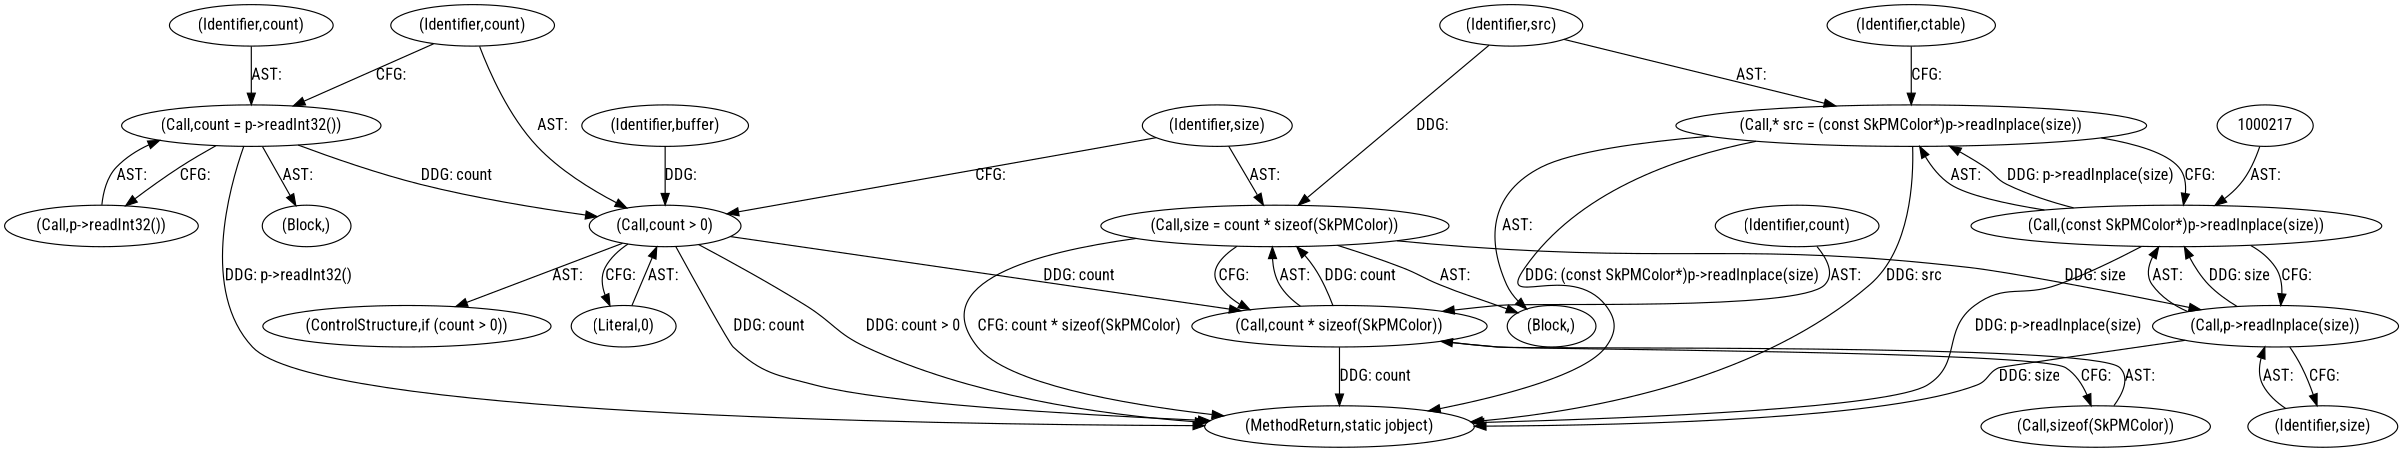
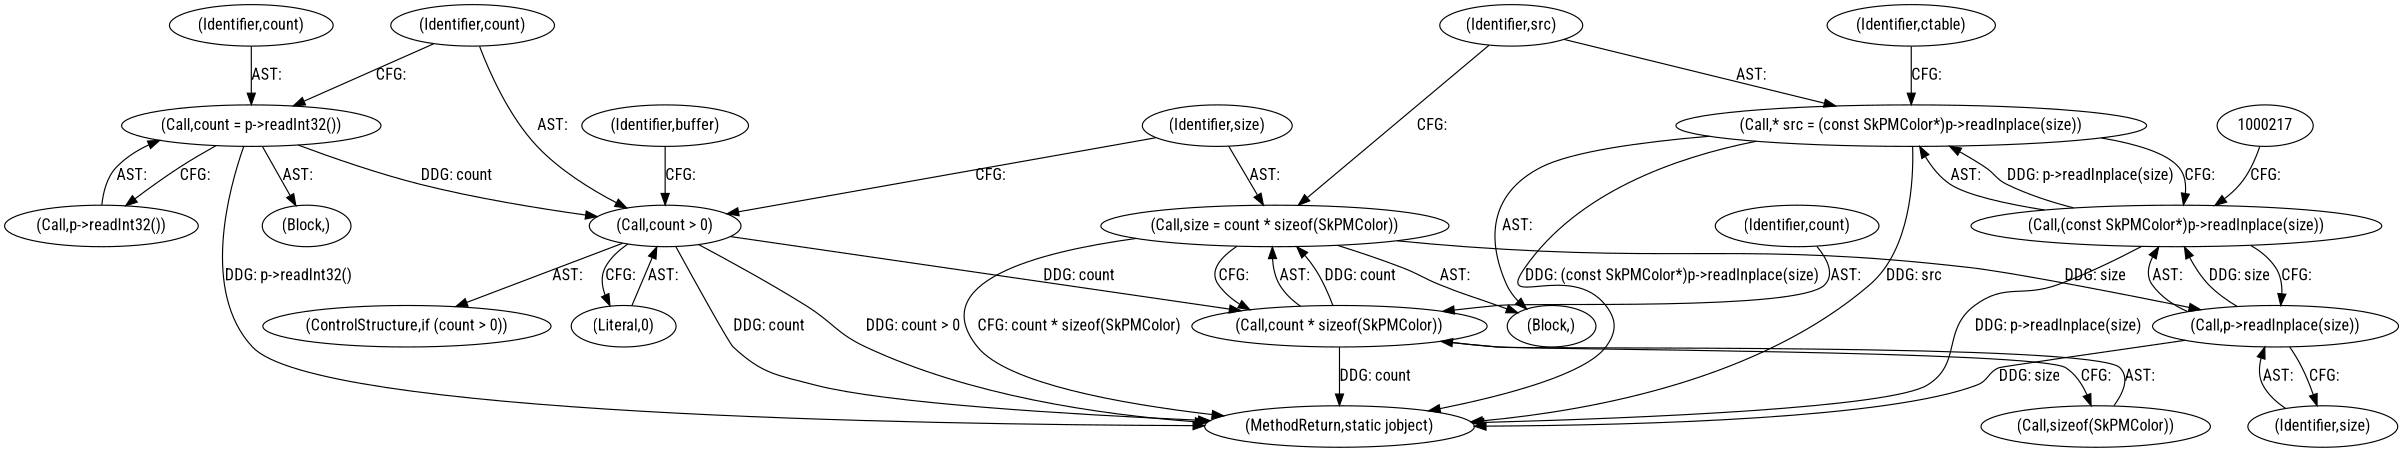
edge "(Identifier,src)" -> "(Call,size = count * sizeof(SkPMColor))": label "DDG: " -> "CFG: "
edge "(Identifier,buffer)" -> "(Call,count > 0)": label "DDG: " -> "CFG: "
edge "1000217" -> "(Call,(const SkPMColor*)p->readInplace(size))": label "AST: " -> "CFG: "
